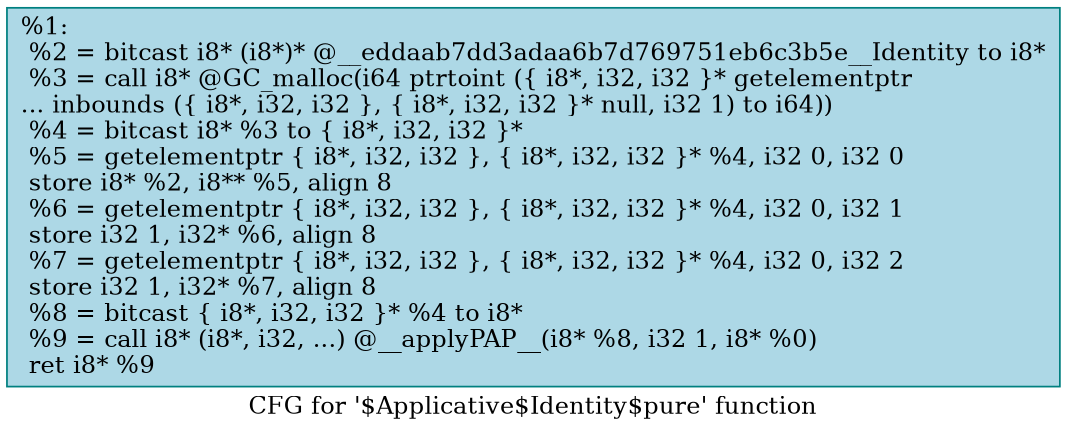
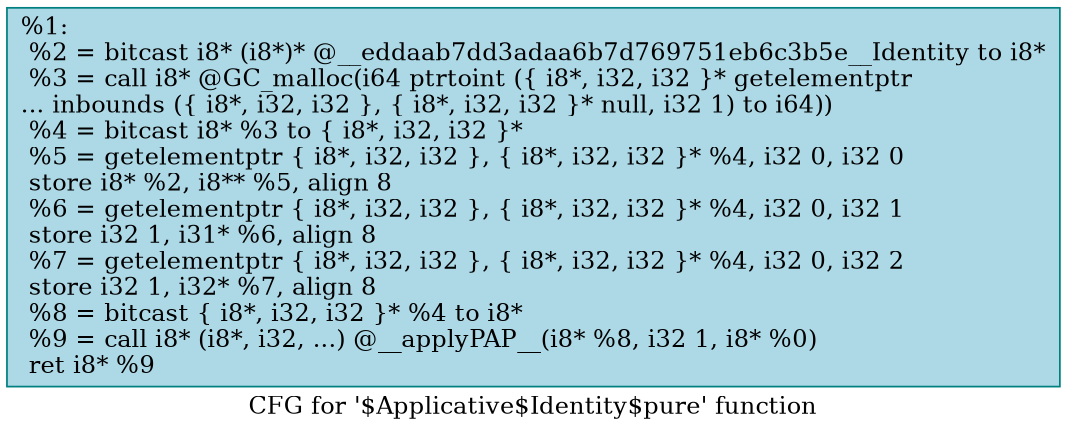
node "%1:": text "store i32 1, i32* %6, align 8" -> "store i32 1, i31* %6, align 8"
